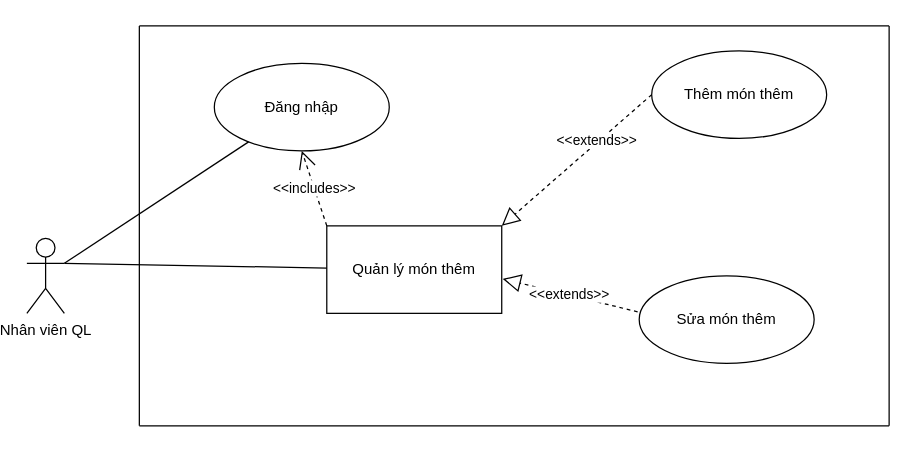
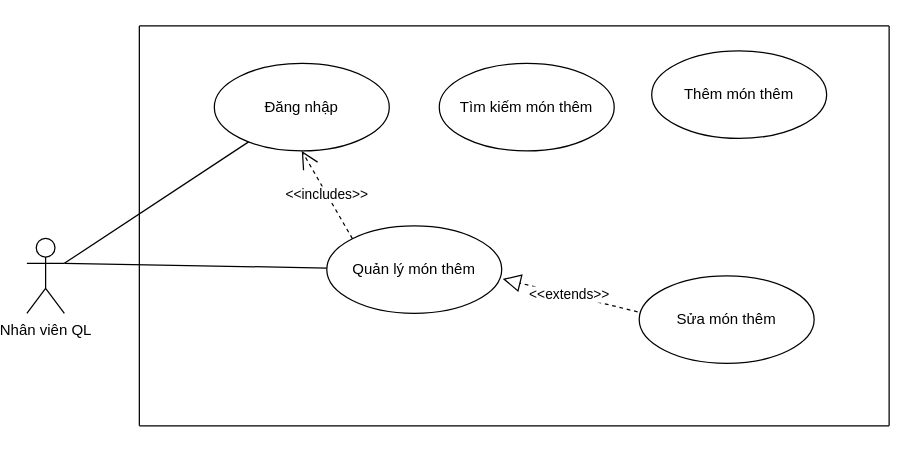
node "Tìm kiếm món thêm": added
edge "Thêm món thêm" -> "Quản lý món thêm": removed, label "<<extends>>"
node "Quản lý món thêm": shape rectangle -> ellipse
